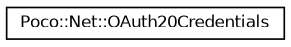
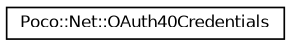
node "Poco::Net::OAuth20Credentials": label "Poco::Net::OAuth20Credentials" -> "Poco::Net::OAuth40Credentials"
